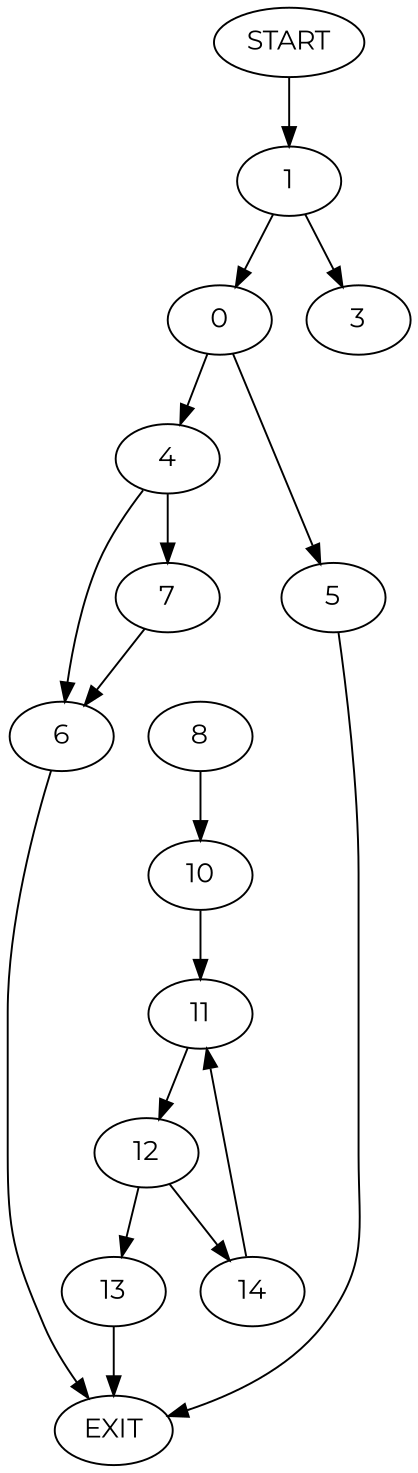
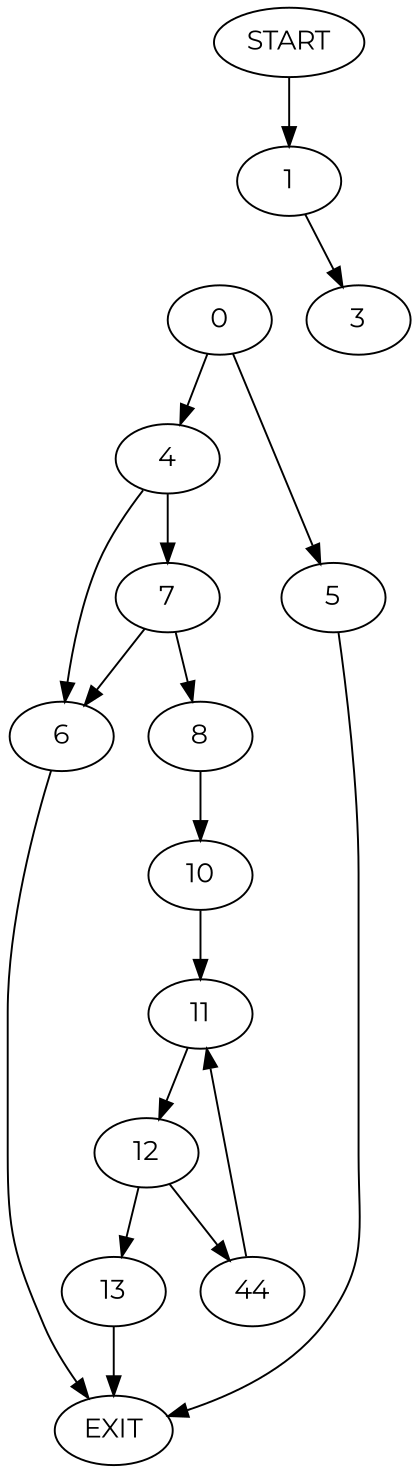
edge "1" -> "0": removed
edge "7" -> "8": added
node "14": label "14" -> "44"
